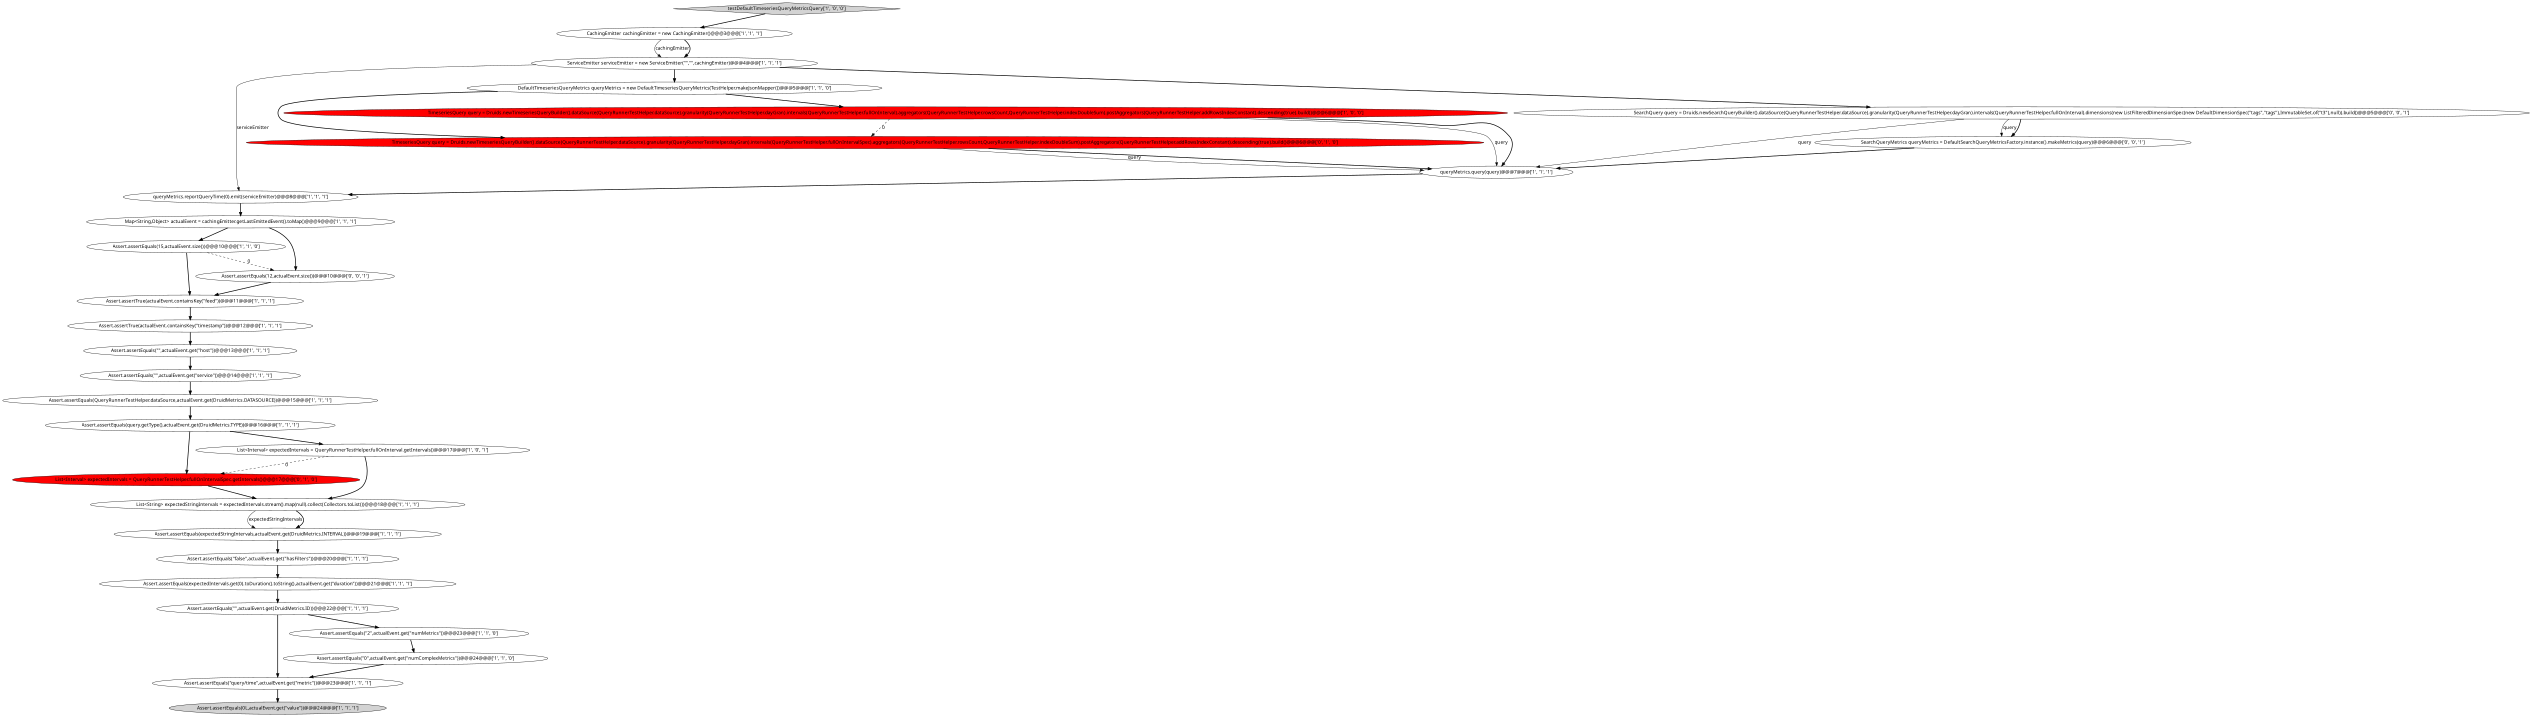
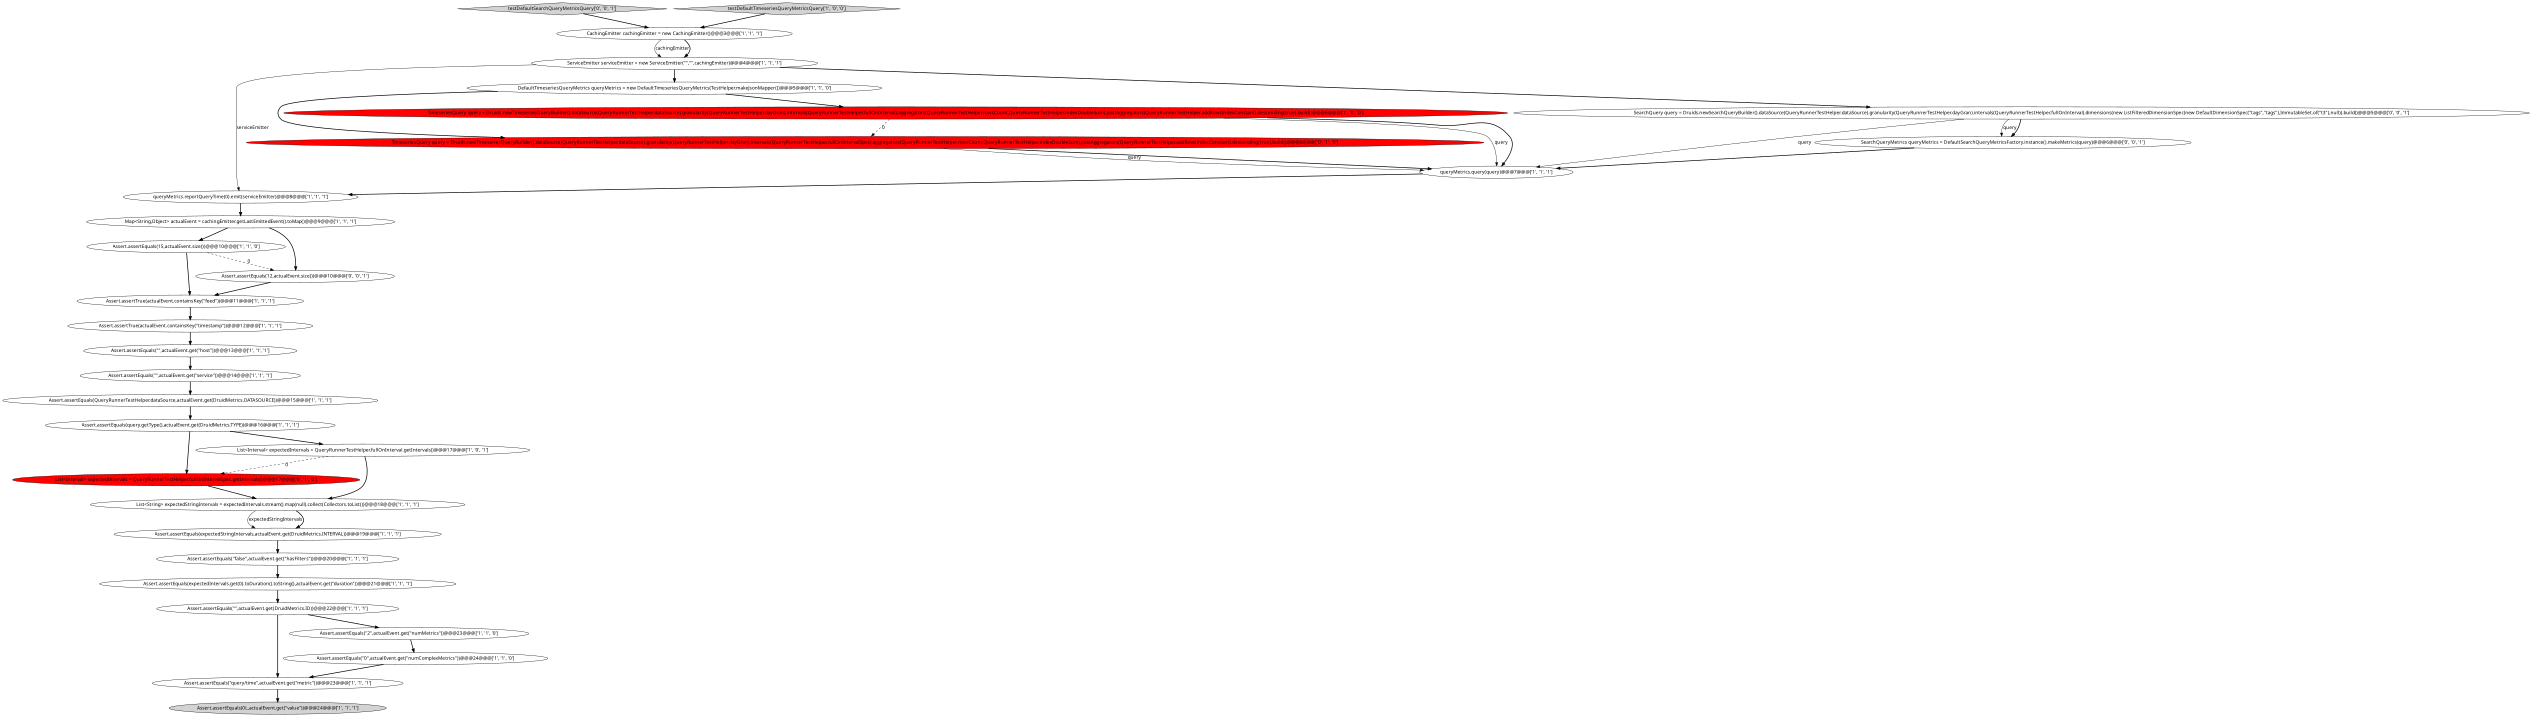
node "testDefaultSearchQueryMetricsQuery['0', '0', '1']": added
